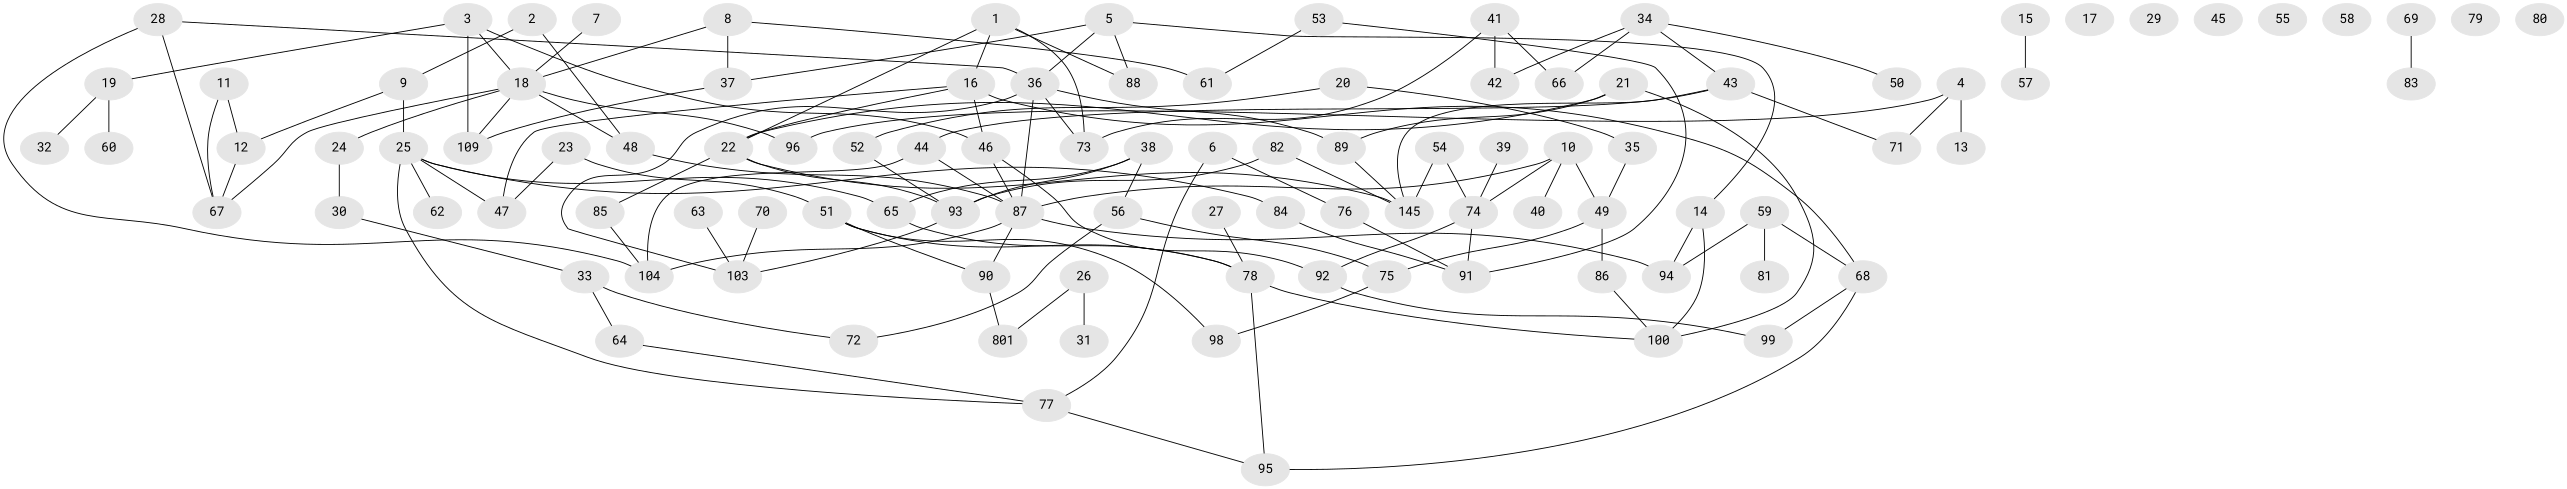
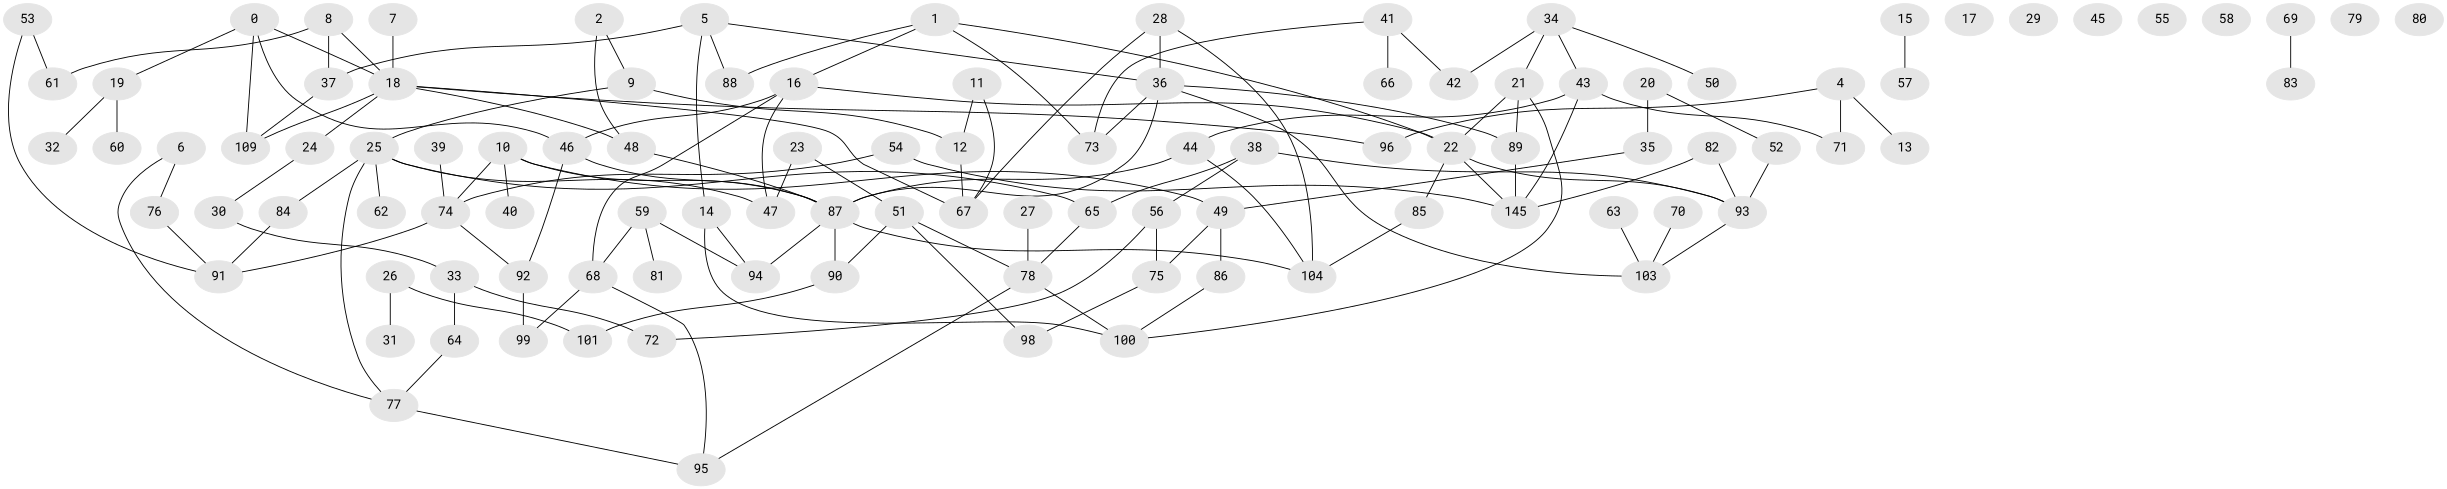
node "3": label "3" -> "0"
edge "34" -- "66": now "34" -- "21"
node "801": label "801" -> "101"
